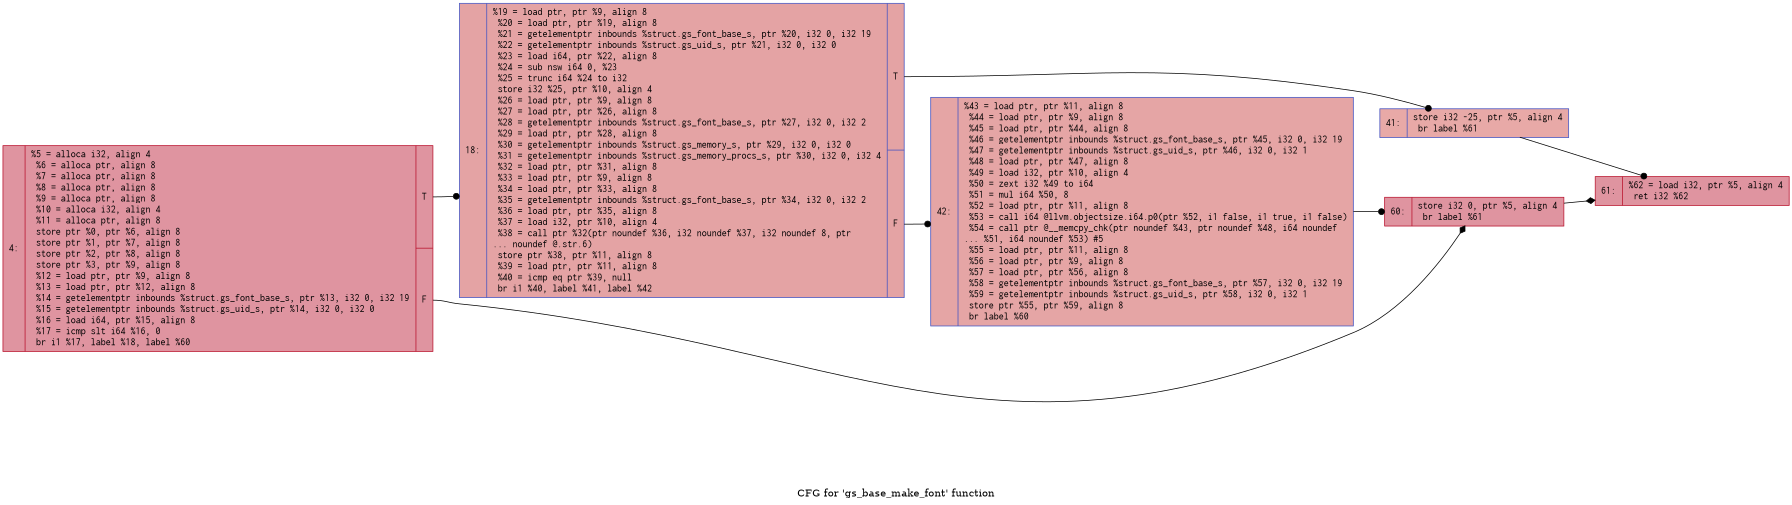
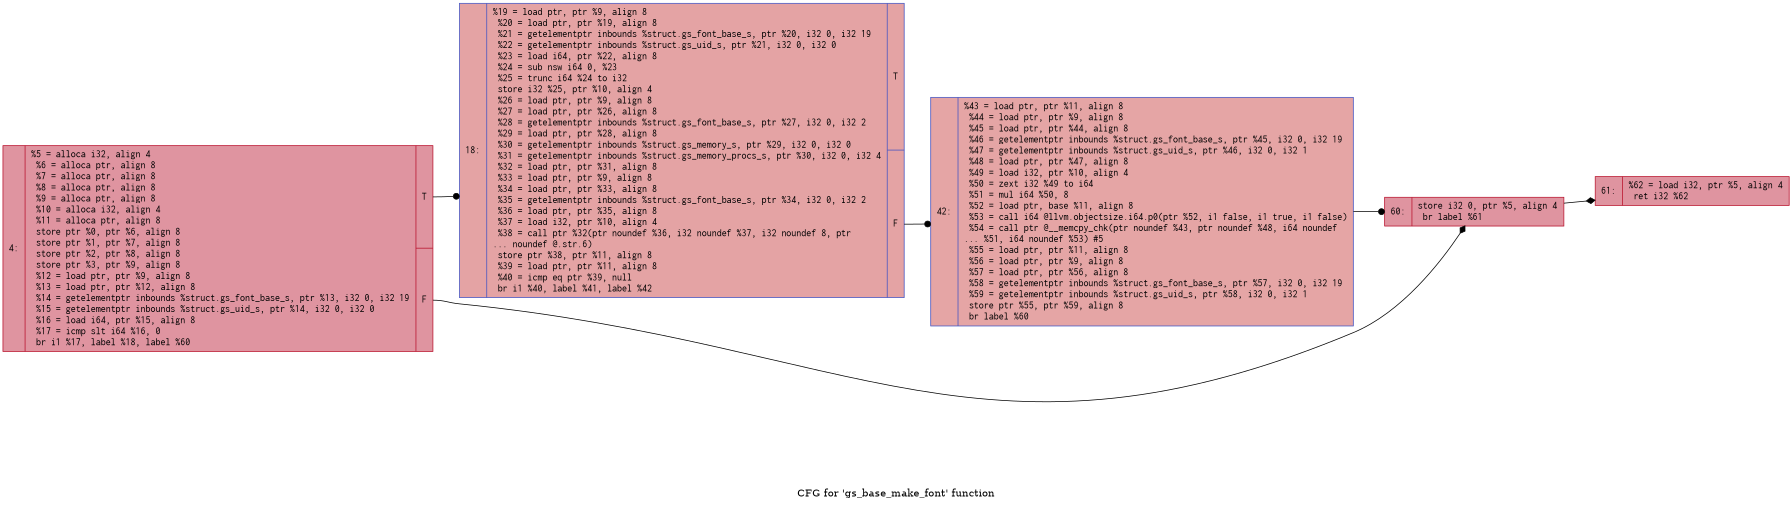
node "41:": removed
node "42:": text "%52 = load ptr, ptr %11, align 8" -> "%52 = load ptr, base %11, align 8"
